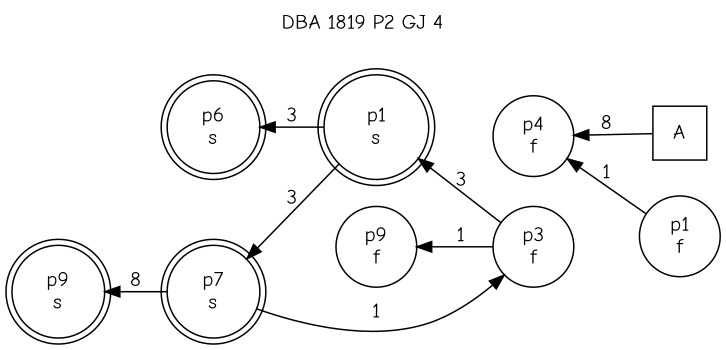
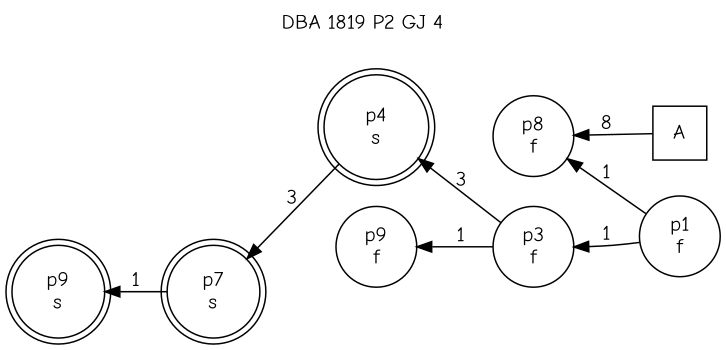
node "p6 s": removed
node "p1 s": label "p1 s" -> "p4 s"
node "p4 f": label "p4 f" -> "p8 f"
edge "p7 s" -> "p9 s": label "8" -> "1"
edge "p7 s" -> "p3 f": now "p1 f" -> "p3 f"
